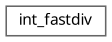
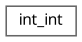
node "int_fastdiv": label "int_fastdiv" -> "int_int"
